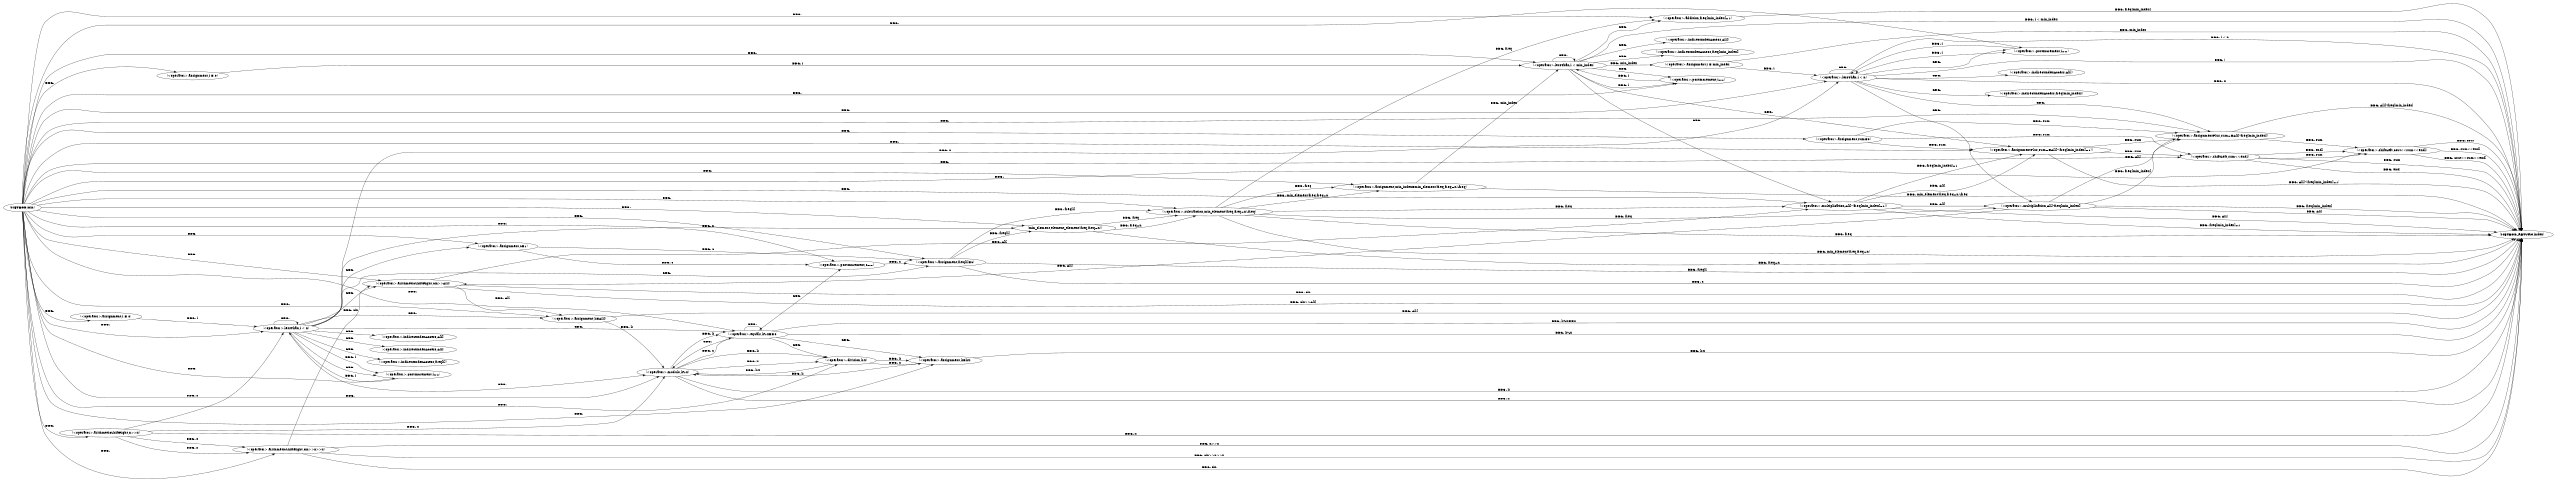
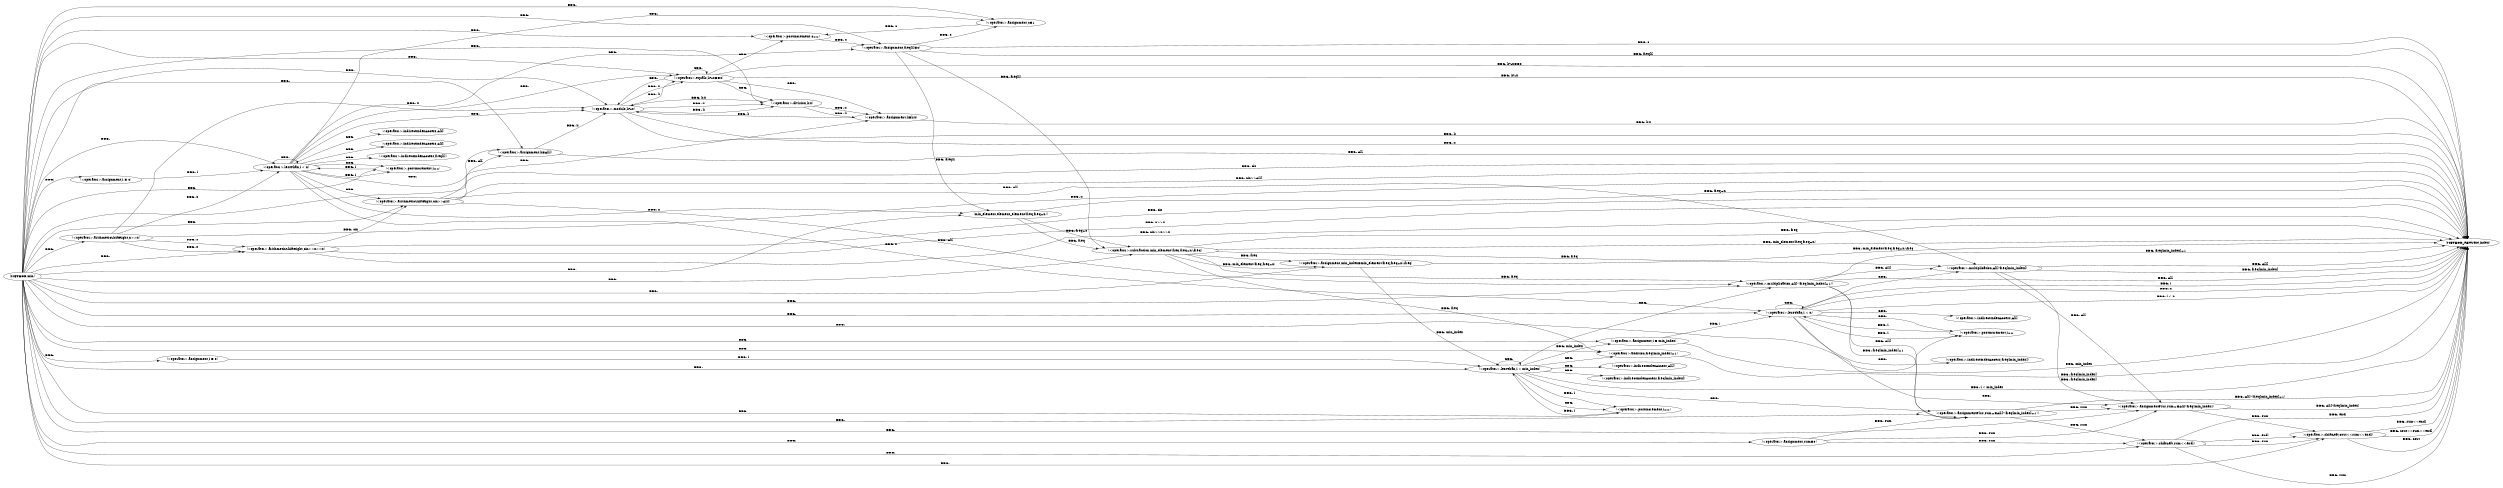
edge "(<operator>.assignment,c=1)" -> "(<operator>.assignment,freq[i]=c)": reversed
edge "(<operator>.multiplication,A[i]*freq[min_index])" -> "(<operator>.arithmeticShiftRight,cin>>A[i])": reversed
edge "(METHOD,min)" -> "(<operator>.assignment,i = min_index)": added, label "DDG:"
